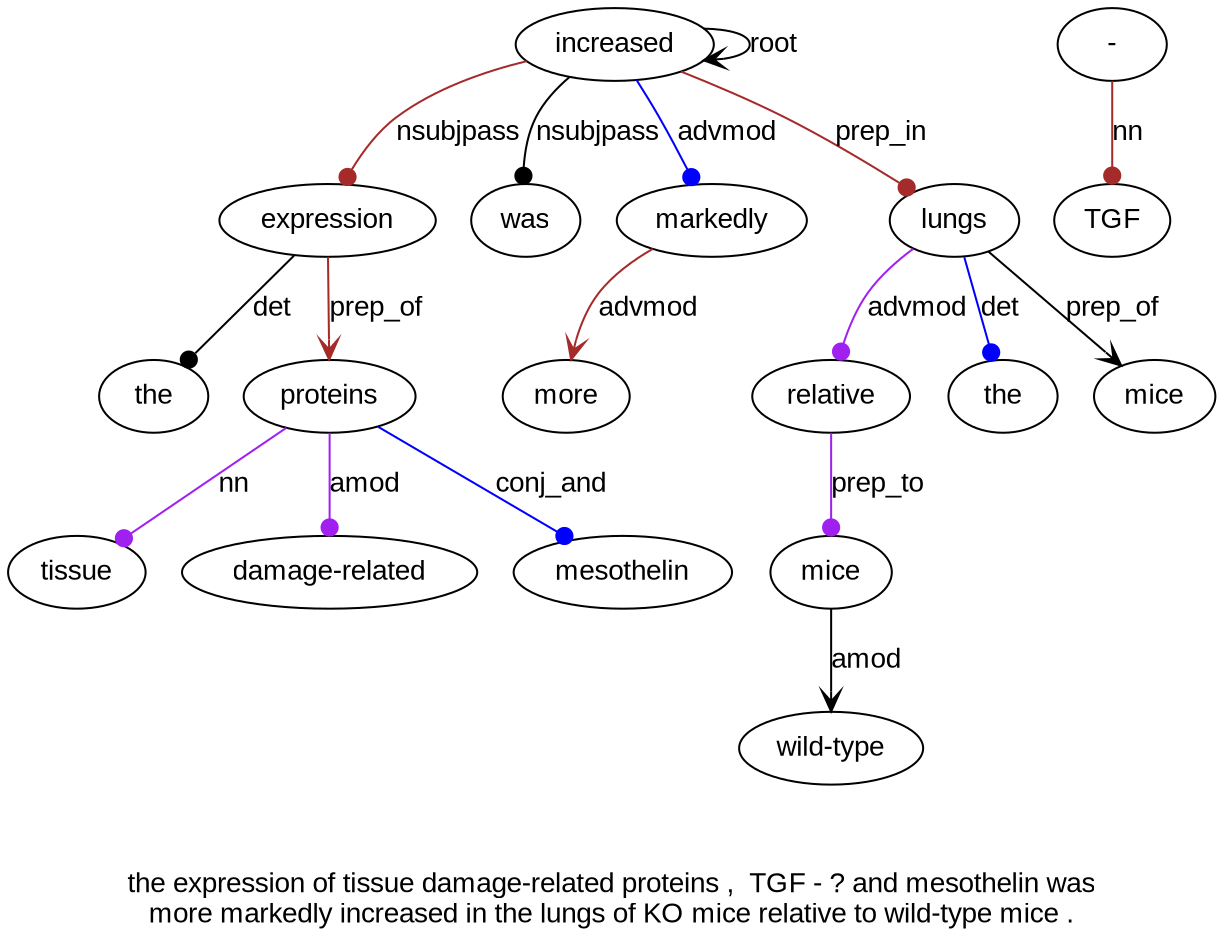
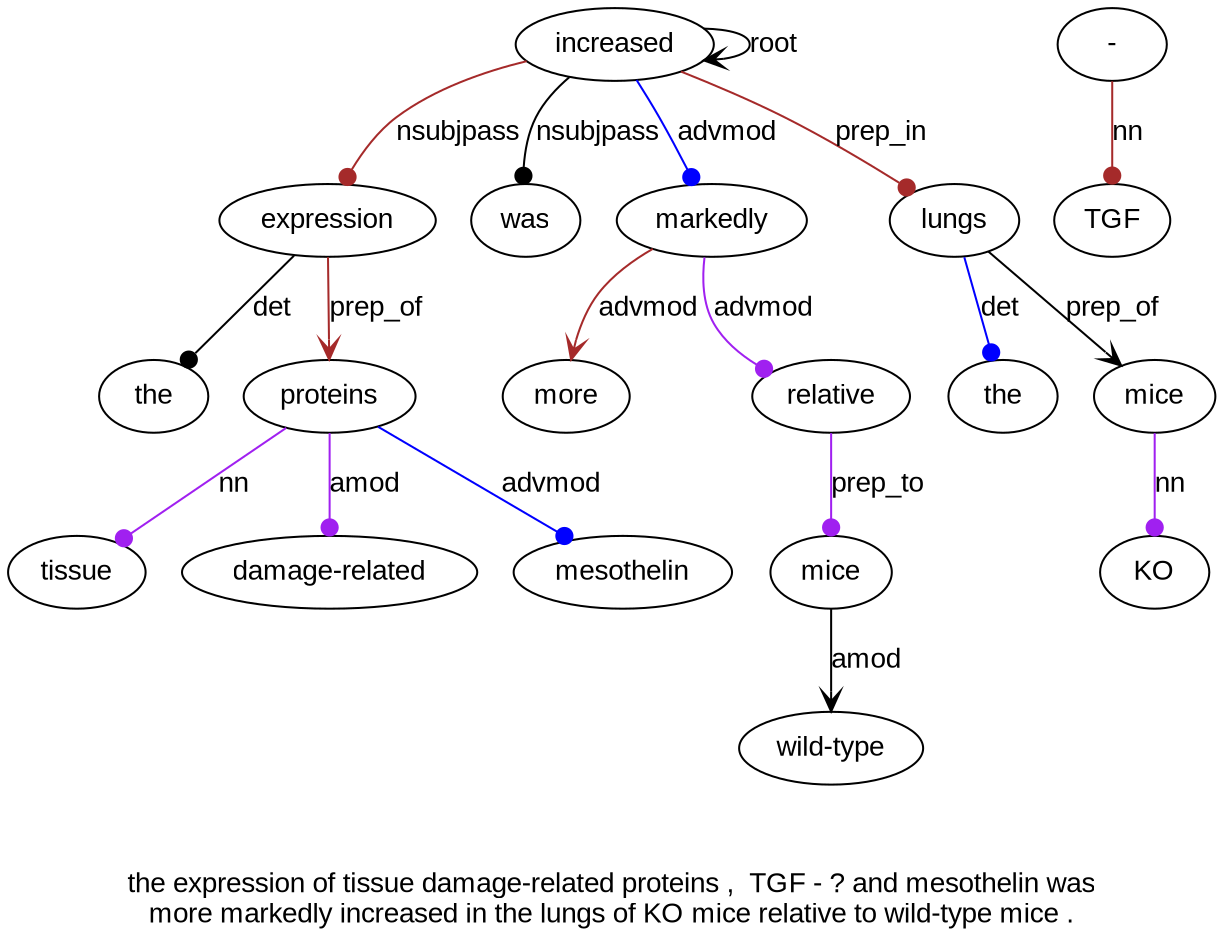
edge "lungs" -> "relative": now "markedly" -> "relative"
edge "proteins" -> "mesothelin": label "conj_and" -> "advmod"
node "KO": added
